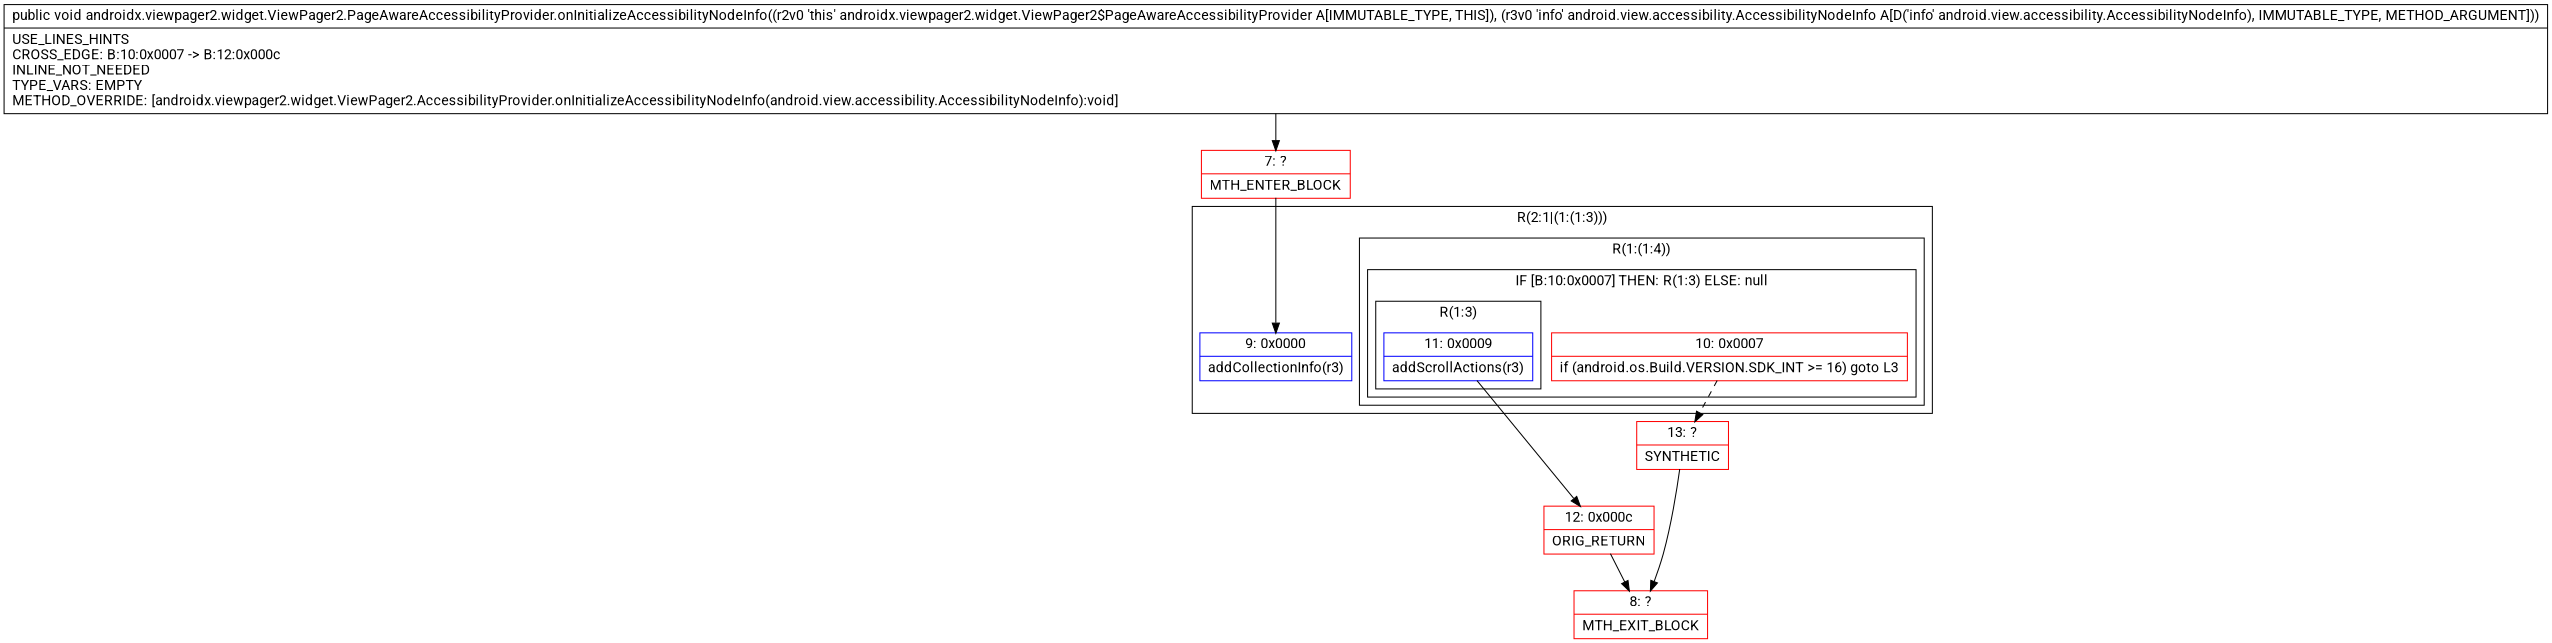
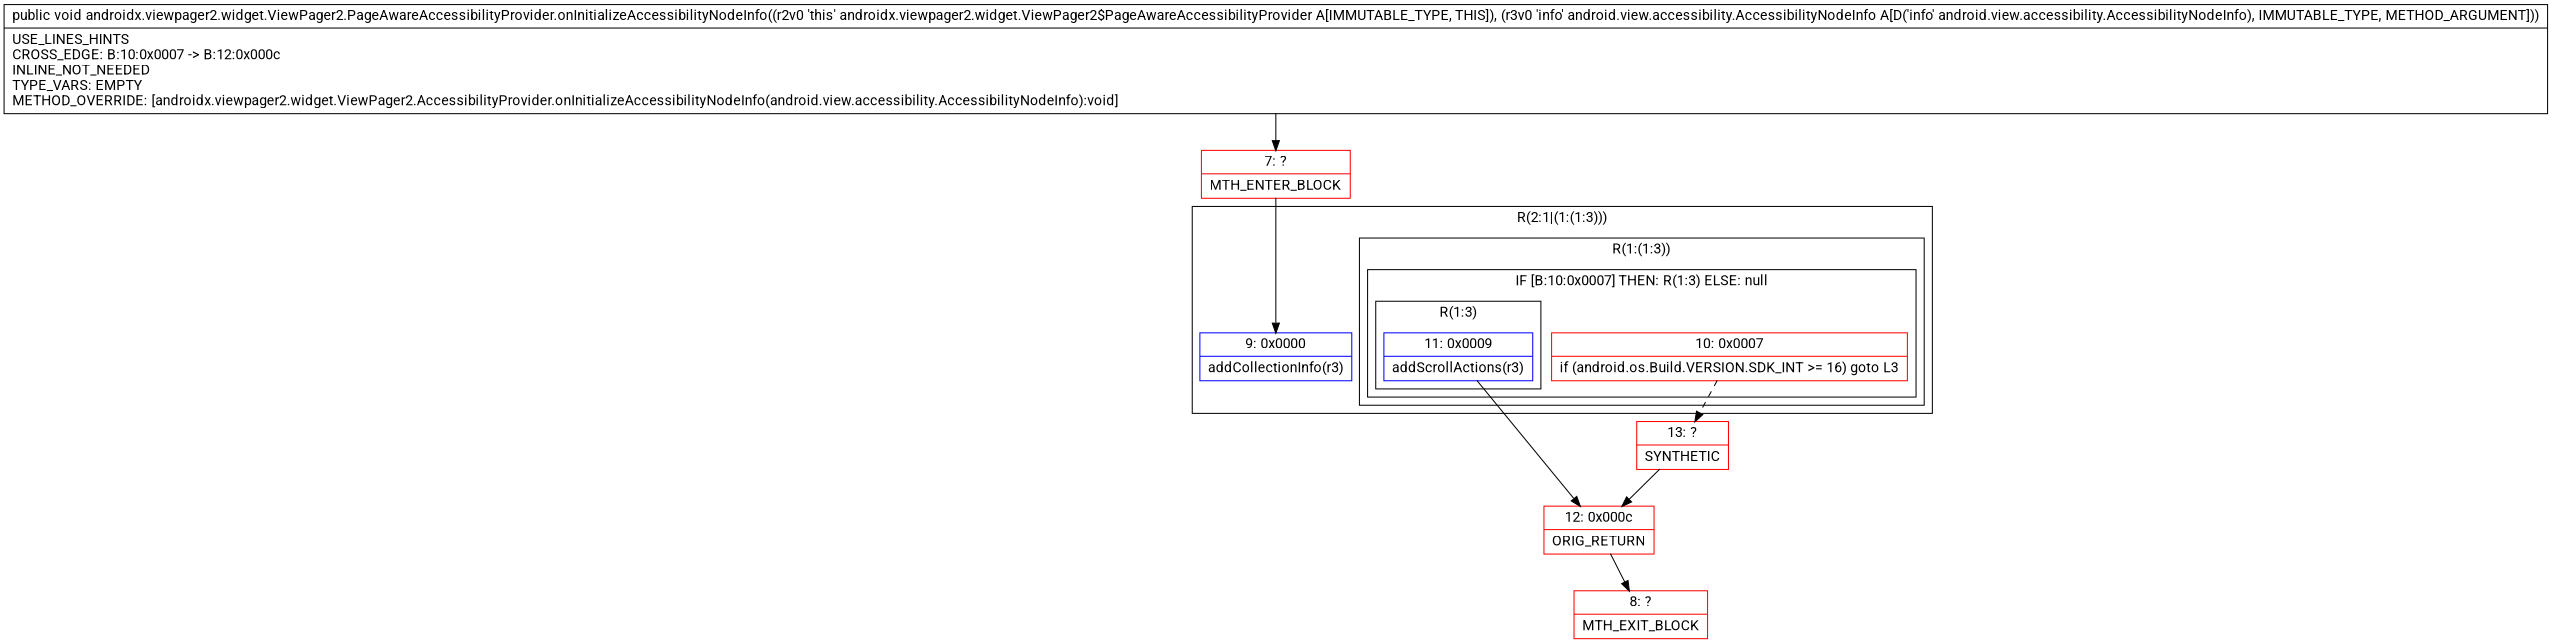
cluster "R(1:(1:4))": label "R(1:(1:4))" -> "R(1:(1:3))"
edge "13: ?" -> "8: ?": now "13: ?" -> "12: 0x000c"
